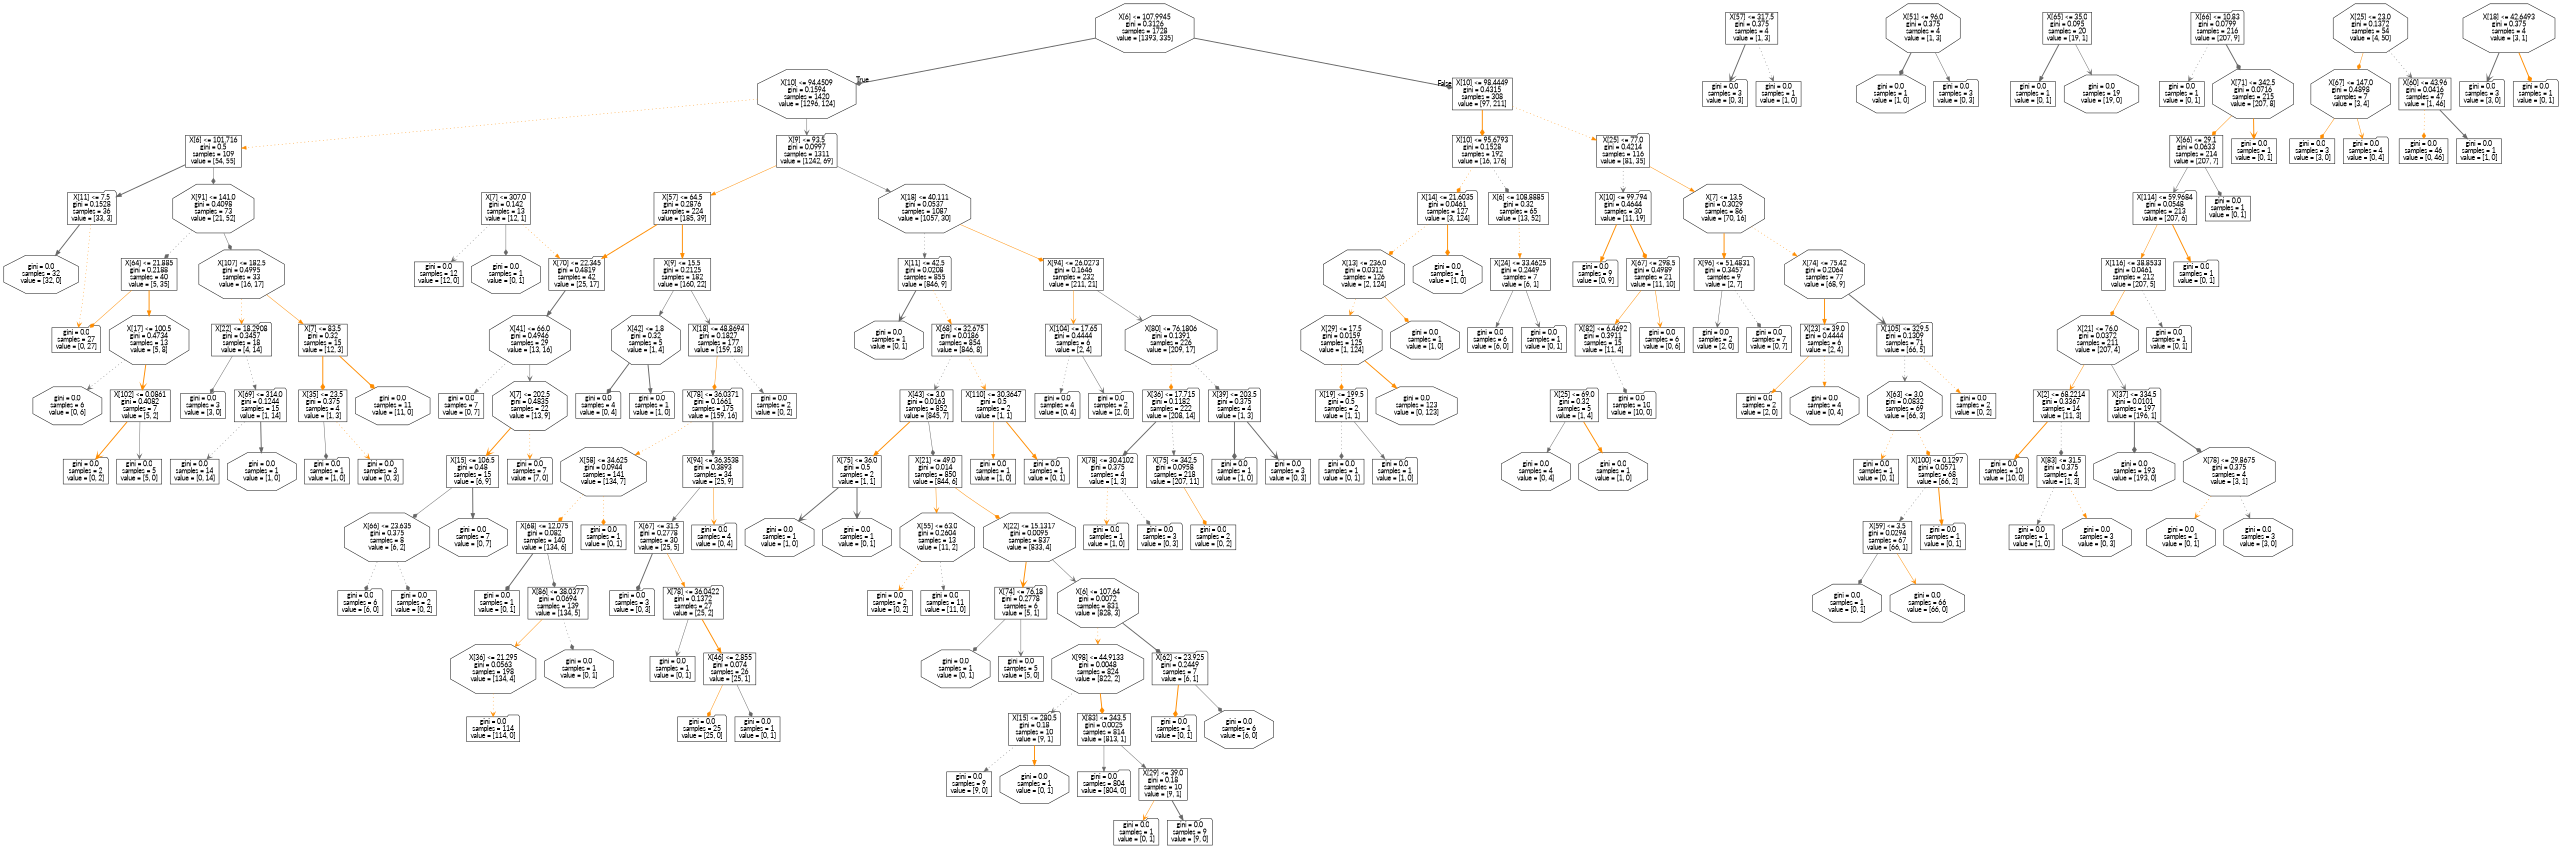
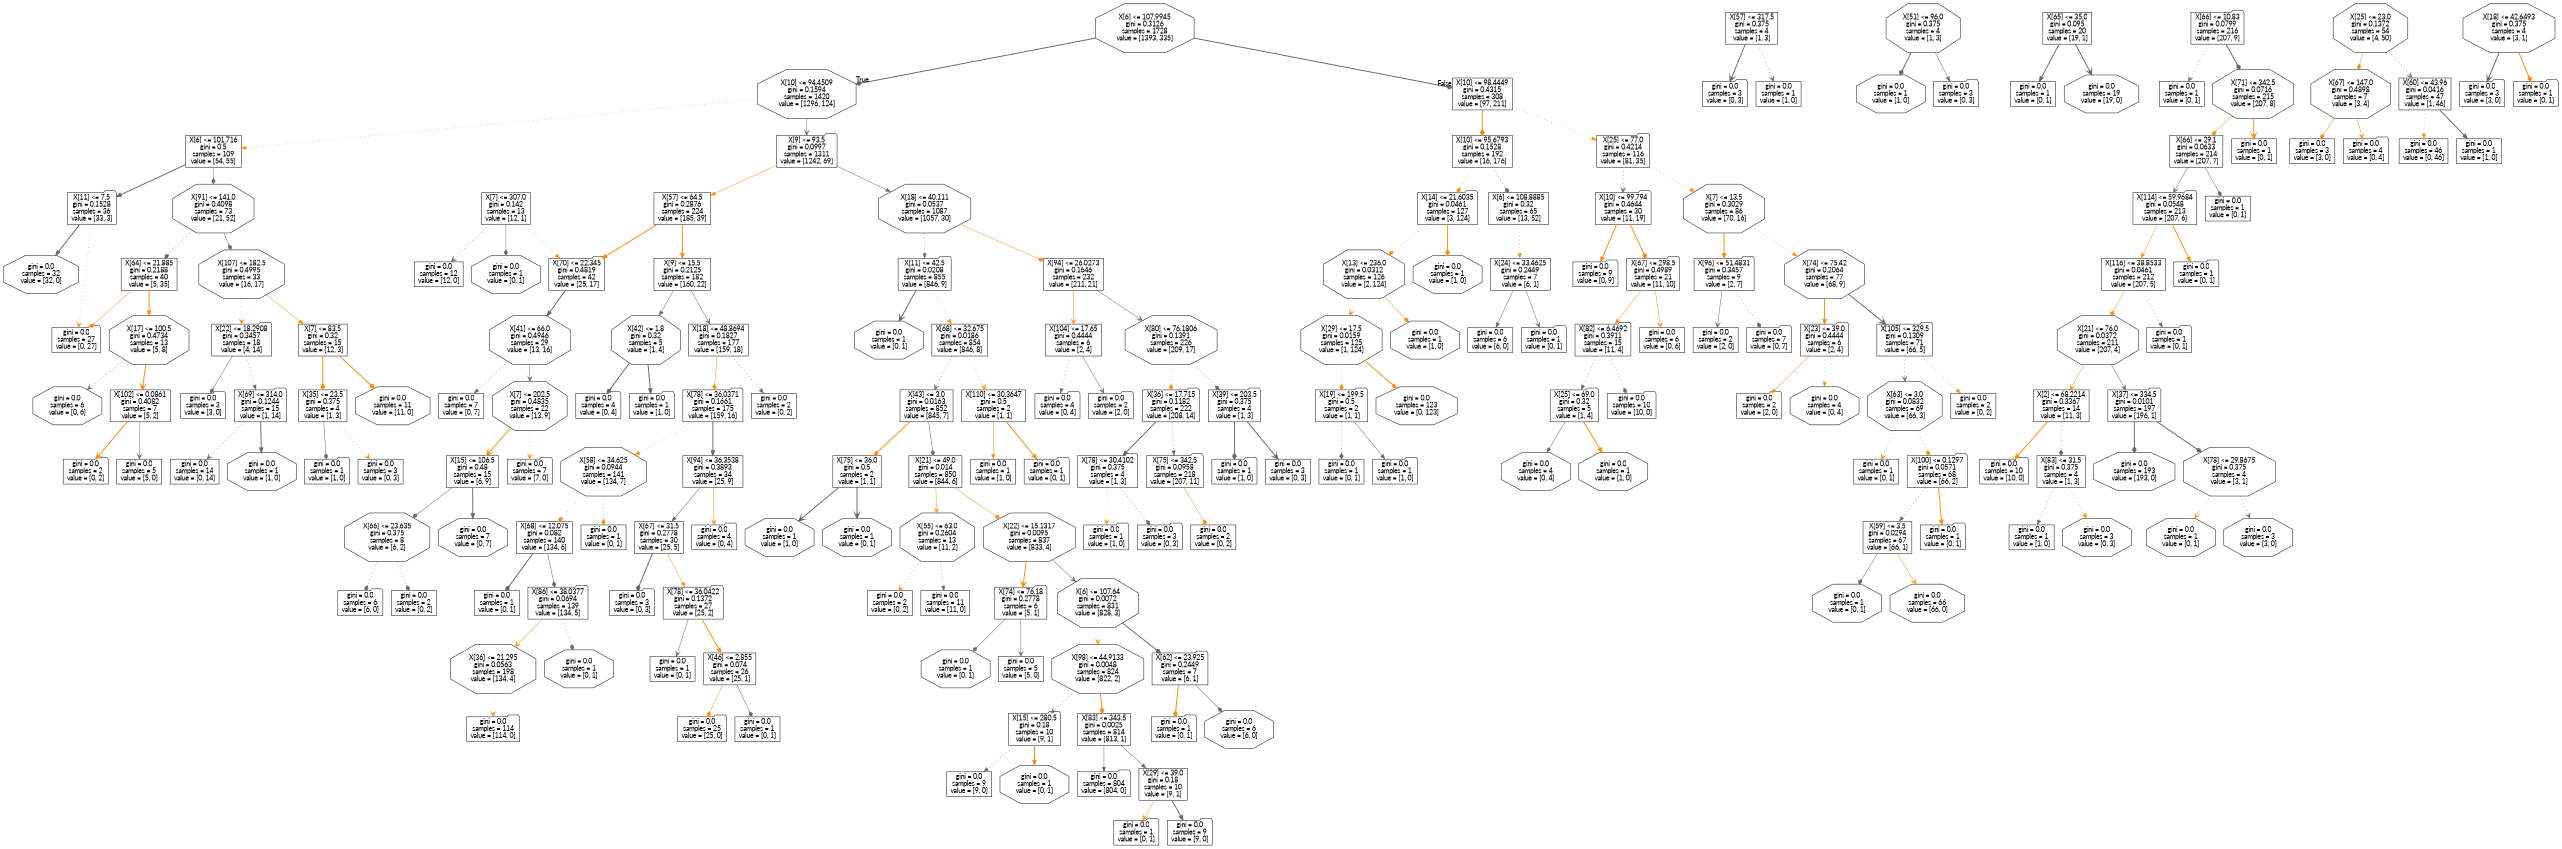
edge "X[65] <= 35.0 gini = 0.095 samples = 20 value = [19, 1]" -> "gini = 0.0 samples = 19 value = [19, 0]": style solid -> bold
edge "X[60] <= 43.96 gini = 0.0416 samples = 47 value = [1, 46]" -> "gini = 0.0 samples = 46 value = [0, 46]": arrowhead diamond -> normal
edge "X[25] <= 77.0 gini = 0.4214 samples = 116 value = [81, 35]" -> "X[7] <= 13.5 gini = 0.3029 samples = 86 value = [70, 16]": style solid -> dotted
edge "X[82] <= 6.4692 gini = 0.3911 samples = 15 value = [11, 4]" -> "X[25] <= 69.0 gini = 0.32 samples = 5 value = [1, 4]": added
